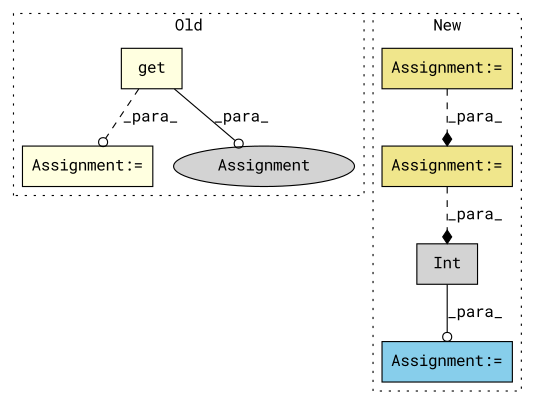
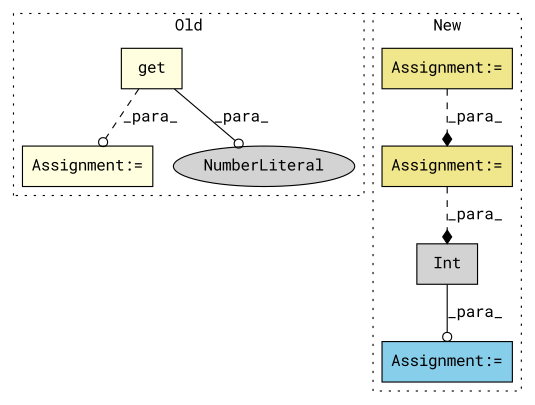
node "Assignment": label "Assignment" -> "NumberLiteral"
